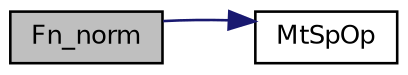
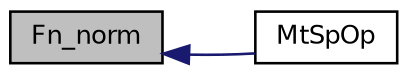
edge "Fn_norm" -> "MtSpOp": reversed
